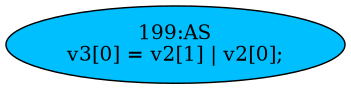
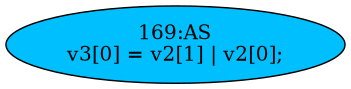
node "199:AS v3[0] = v2[1] | v2[0];": label "199:AS v3[0] = v2[1] | v2[0];" -> "169:AS v3[0] = v2[1] | v2[0];"
